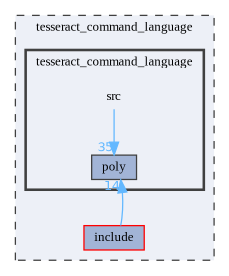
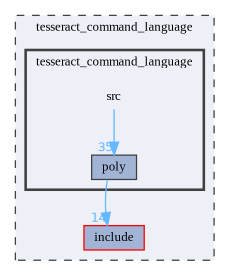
edge "include" -> "poly": reversed
